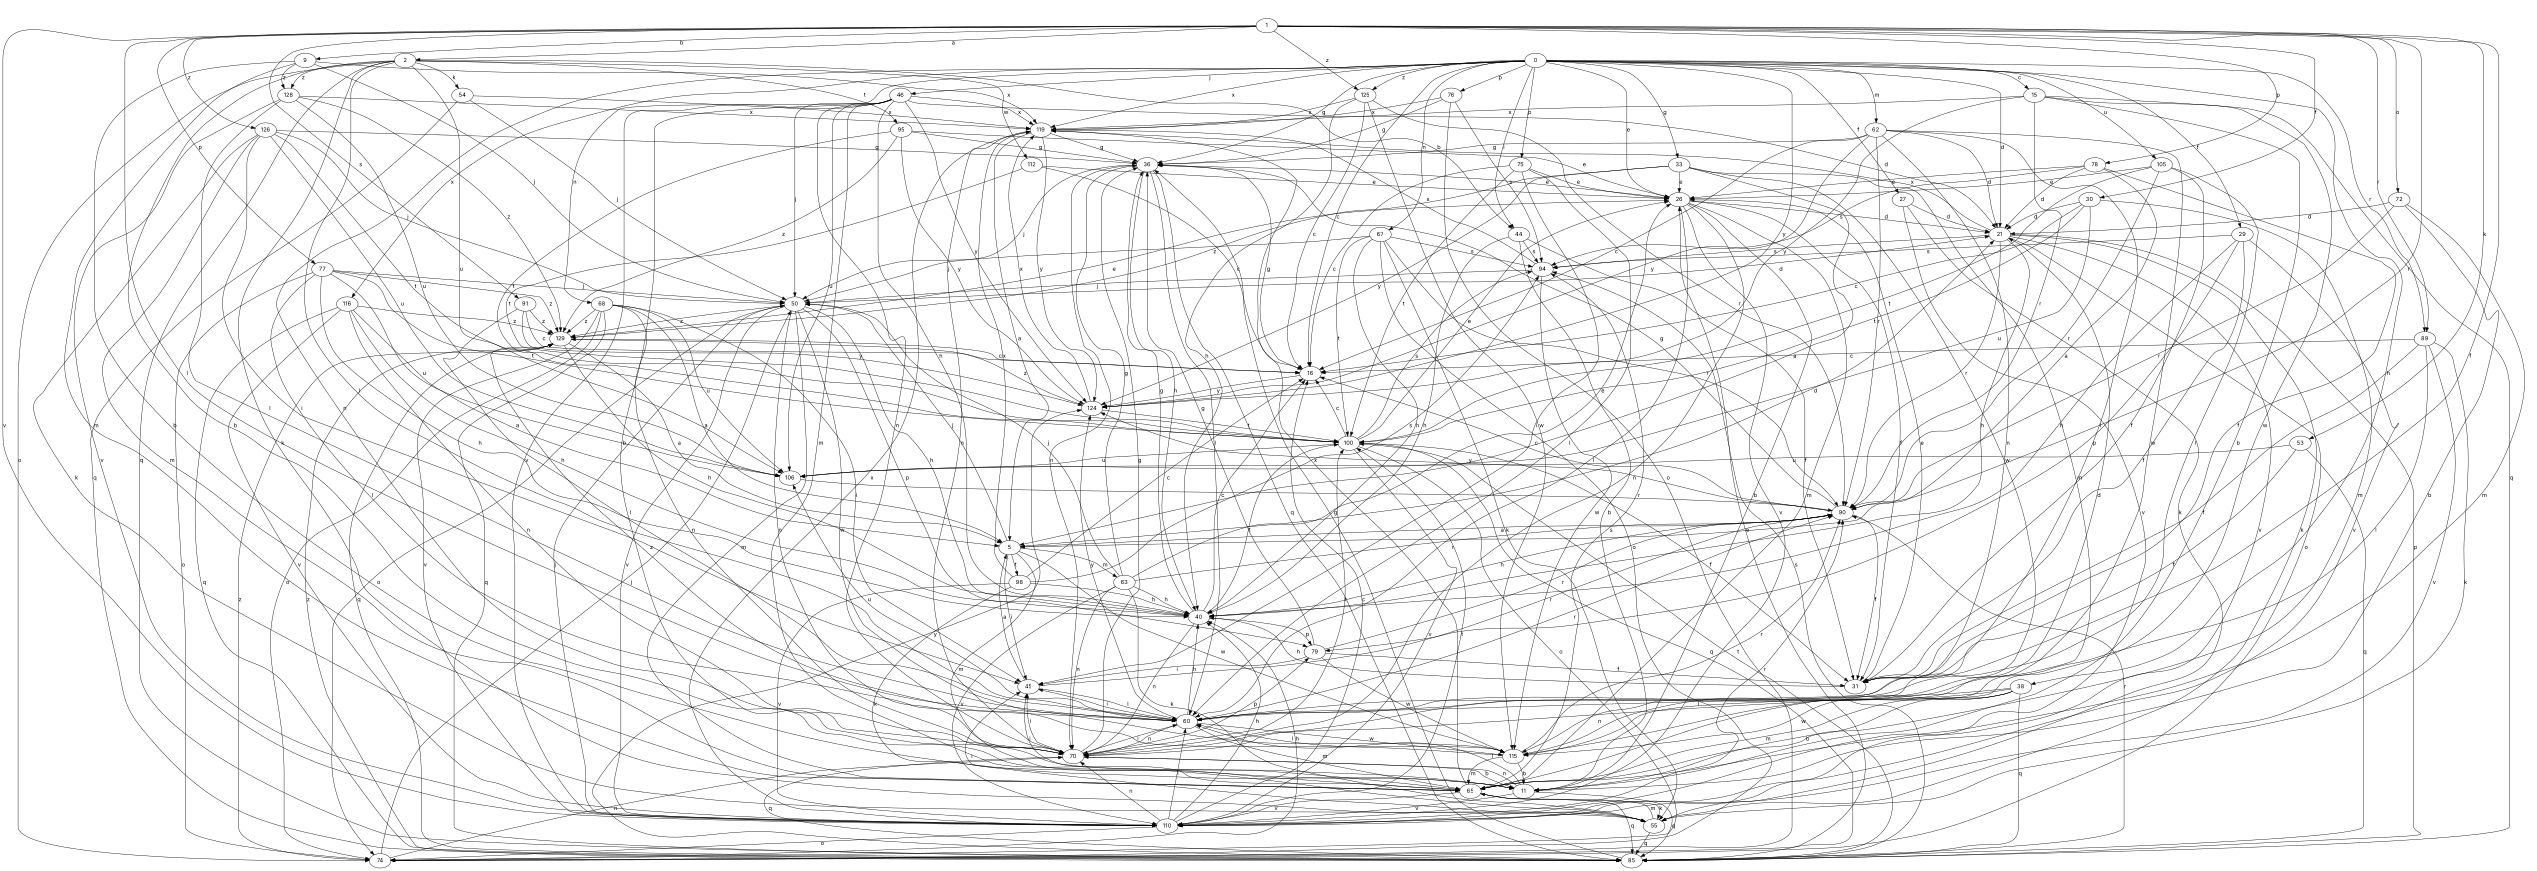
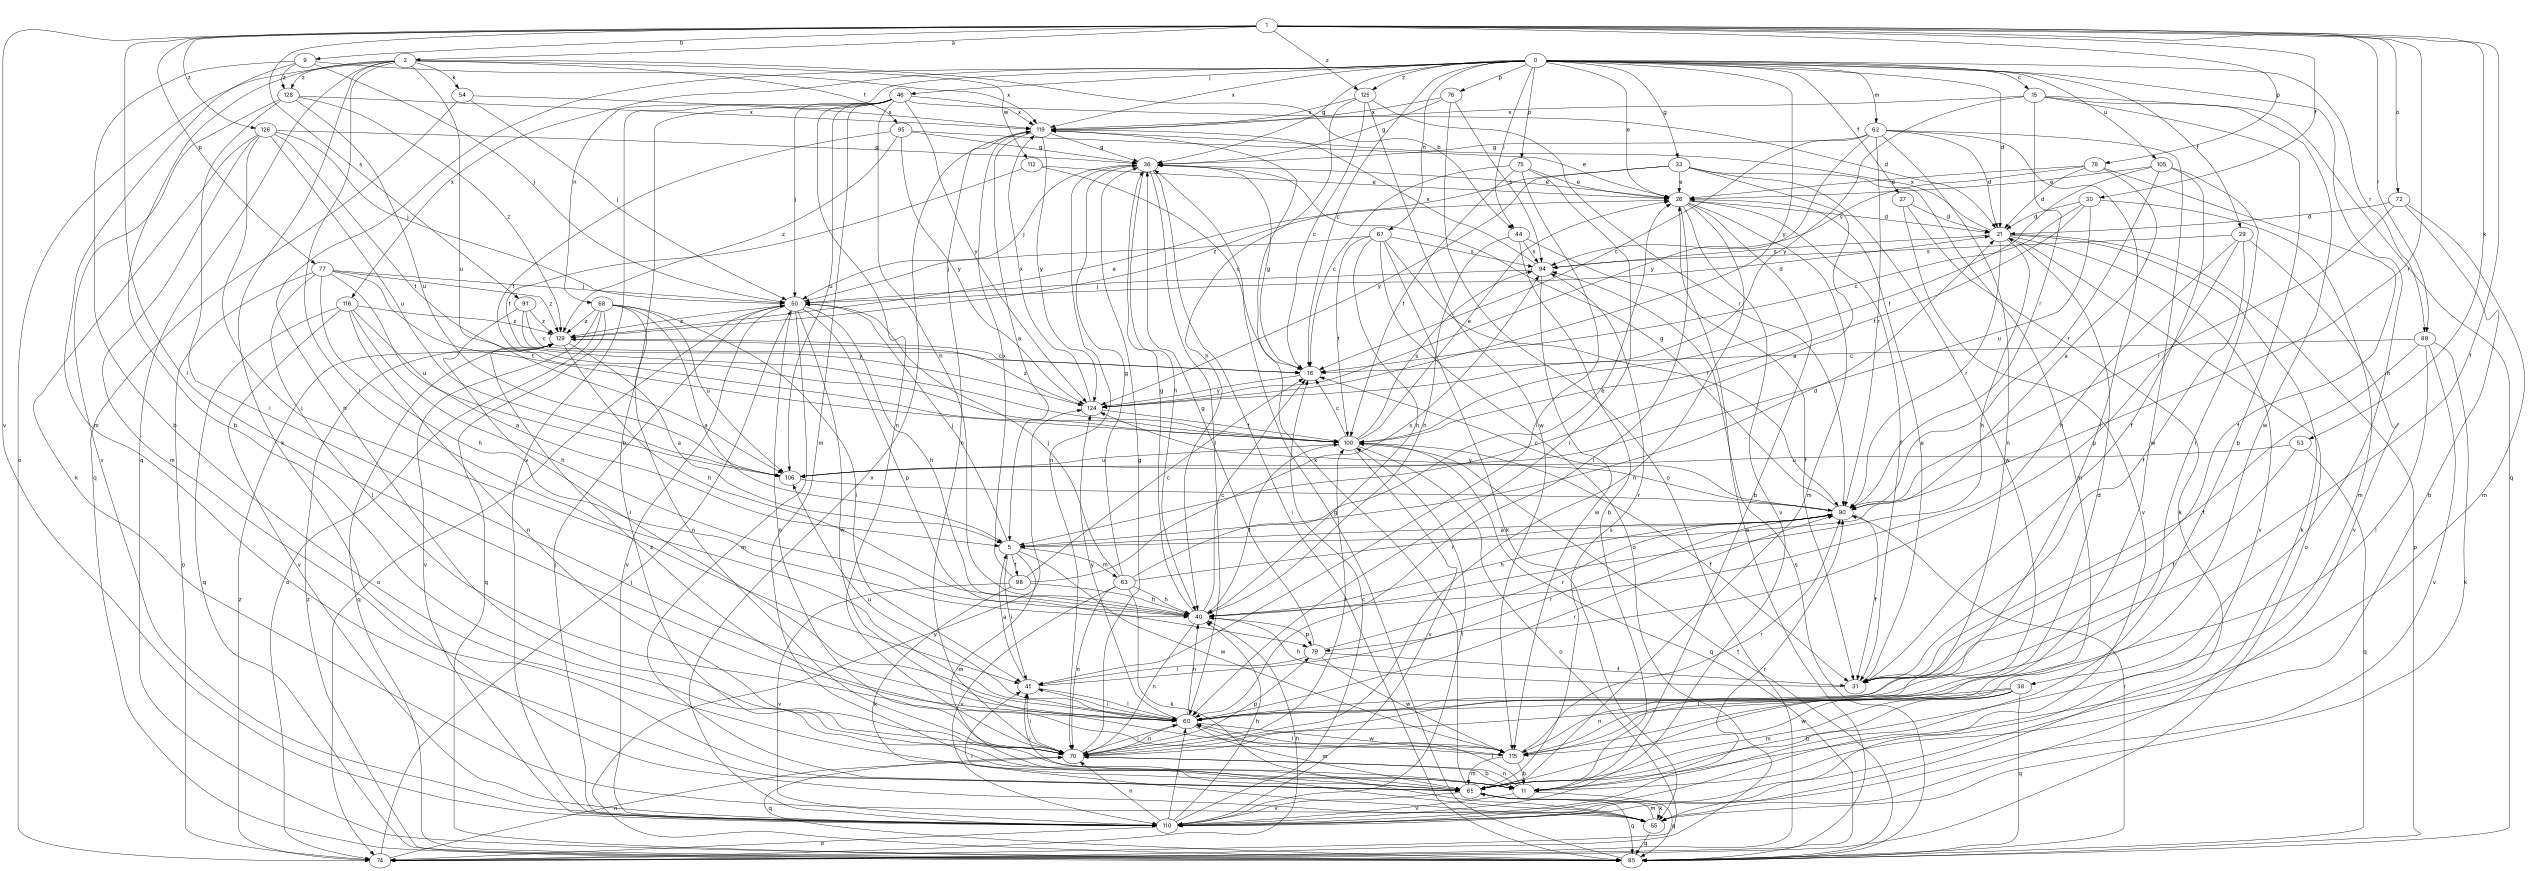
edge "36" -> "85": label "q" -> "i"
